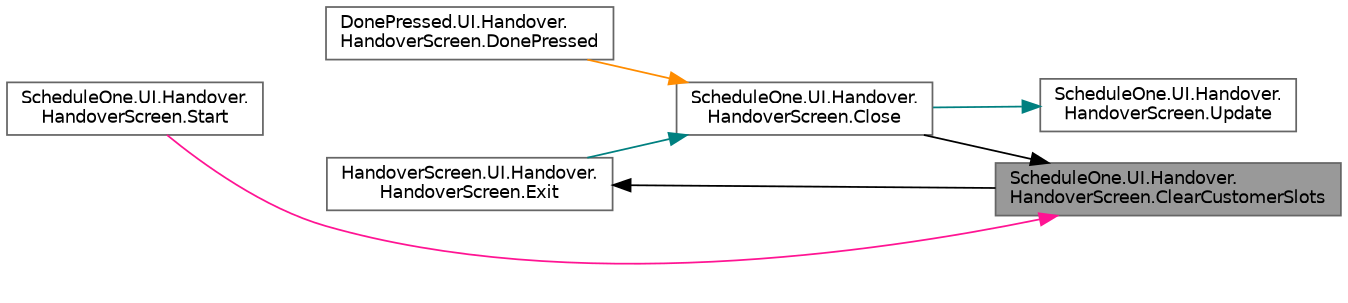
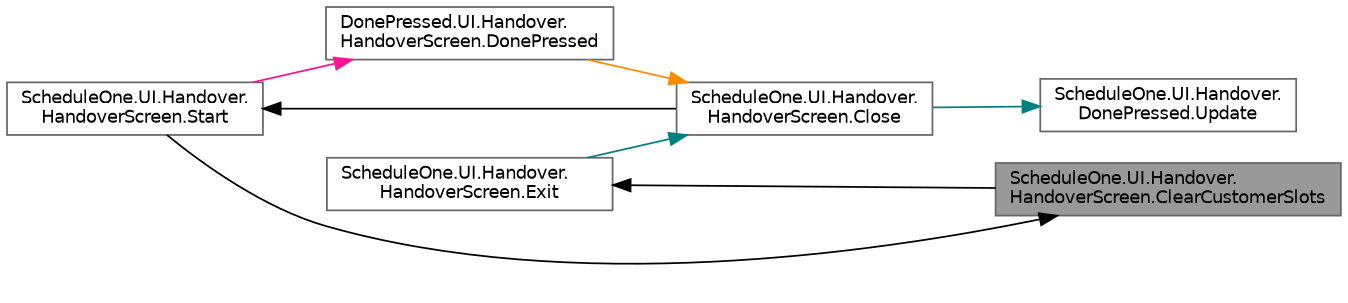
edge "ScheduleOne.UI.Handover. HandoverScreen.Start" -> "DonePressed.UI.Handover. HandoverScreen.DonePressed": added
node "ScheduleOne.UI.Handover. HandoverScreen.Update": label "ScheduleOne.UI.Handover. HandoverScreen.Update" -> "ScheduleOne.UI.Handover. DonePressed.Update"
edge "ScheduleOne.UI.Handover. HandoverScreen.Close" -> "ScheduleOne.UI.Handover. HandoverScreen.ClearCustomerSlots": now "ScheduleOne.UI.Handover. HandoverScreen.Close" -> "ScheduleOne.UI.Handover. HandoverScreen.Start"
node "HandoverScreen.UI.Handover. HandoverScreen.Exit": label "HandoverScreen.UI.Handover. HandoverScreen.Exit" -> "ScheduleOne.UI.Handover. HandoverScreen.Exit"
edge "ScheduleOne.UI.Handover. HandoverScreen.Start" -> "ScheduleOne.UI.Handover. HandoverScreen.ClearCustomerSlots": color deeppink -> black
